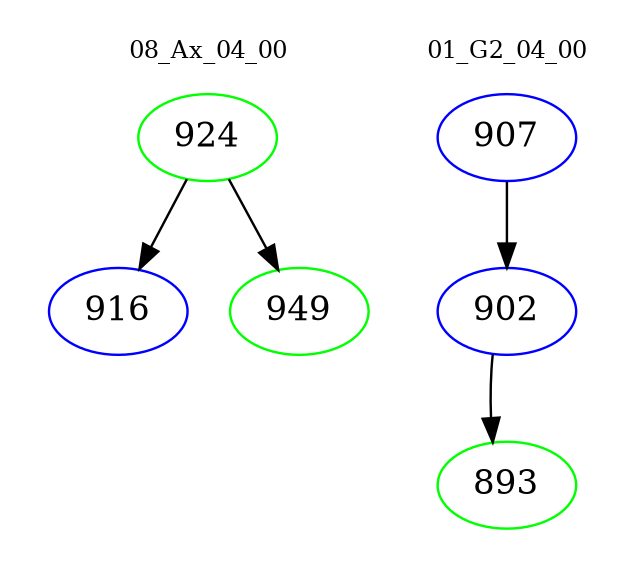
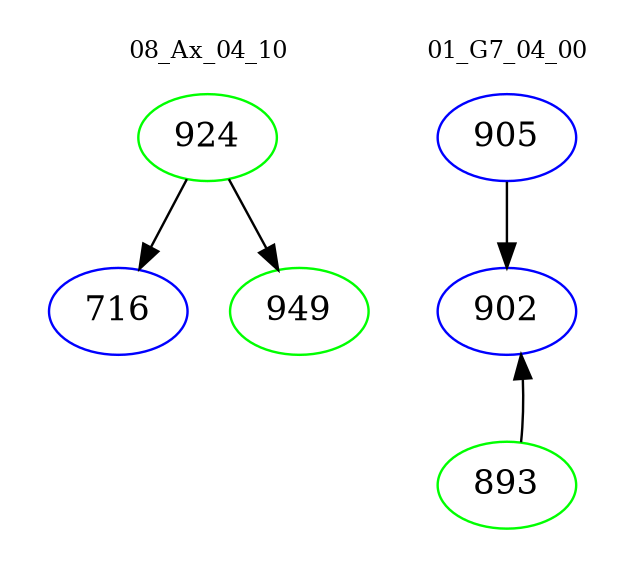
cluster "08_Ax_04_00": label "08_Ax_04_00" -> "08_Ax_04_10"
cluster "01_G2_04_00": label "01_G2_04_00" -> "01_G7_04_00"
node "907": label "907" -> "905"
node "916": label "916" -> "716"
edge "902" -> "893": reversed
